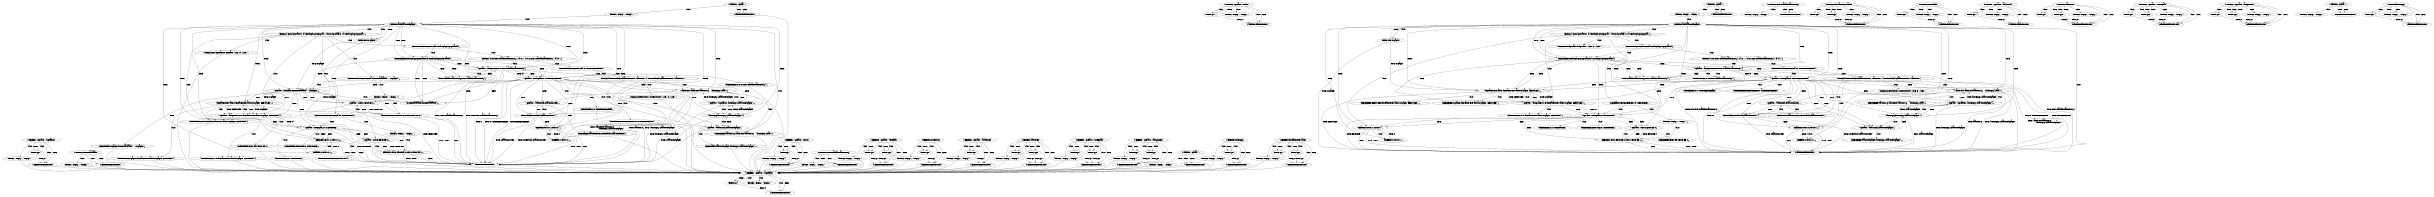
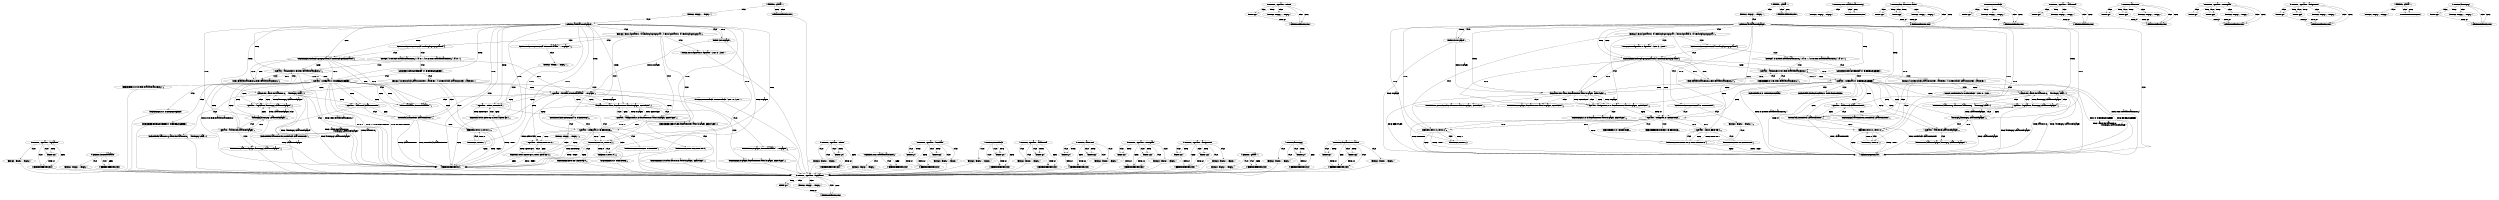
edge "(CONTROL_STRUCTURE,IF,if (si_mem_available() < nr_pages))" -> "(<operator>.lessThan,si_mem_available() < nr_pages)": removed, label "AST:"
